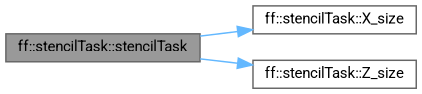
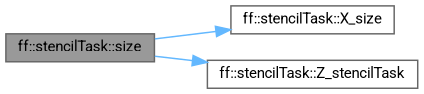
node "ff::stencilTask::stencilTask": label "ff::stencilTask::stencilTask" -> "ff::stencilTask::size"
node "ff::stencilTask::Z_size": label "ff::stencilTask::Z_size" -> "ff::stencilTask::Z_stencilTask"
